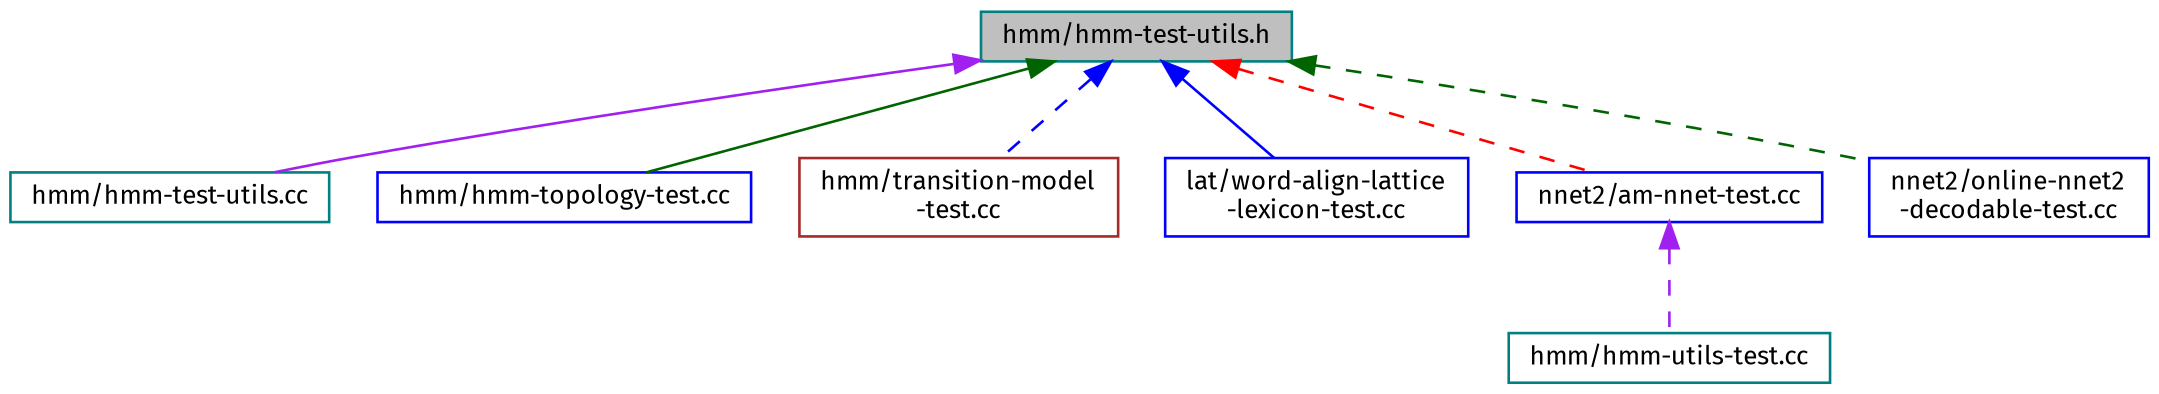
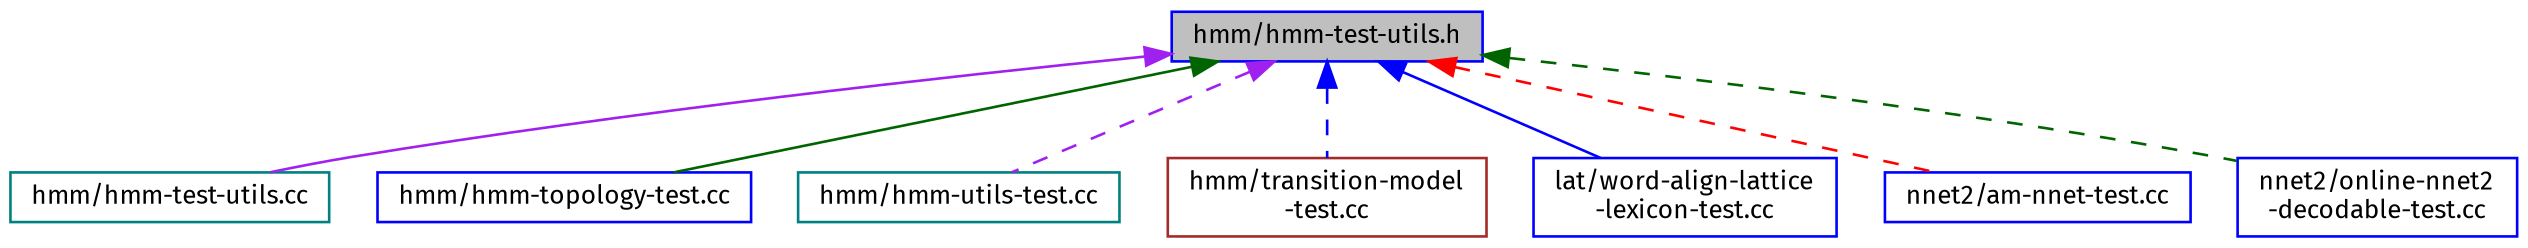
node "hmm/hmm-test-utils.h": color teal -> blue
edge "hmm/hmm-utils-test.cc" -> "nnet2/am-nnet-test.cc": now "hmm/hmm-utils-test.cc" -> "hmm/hmm-test-utils.h"
